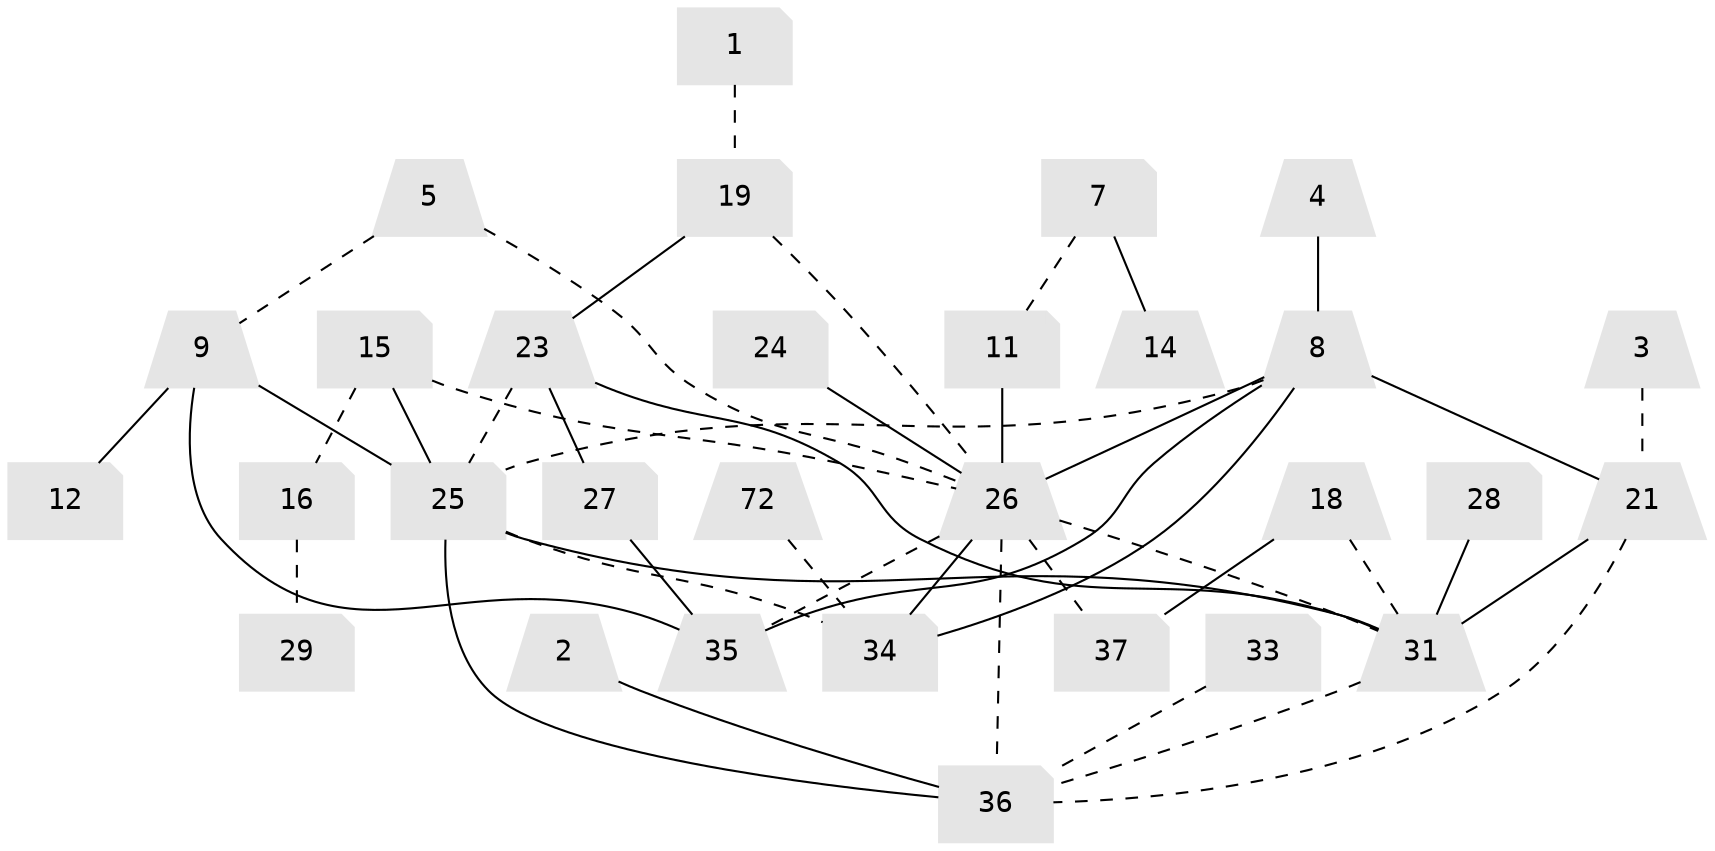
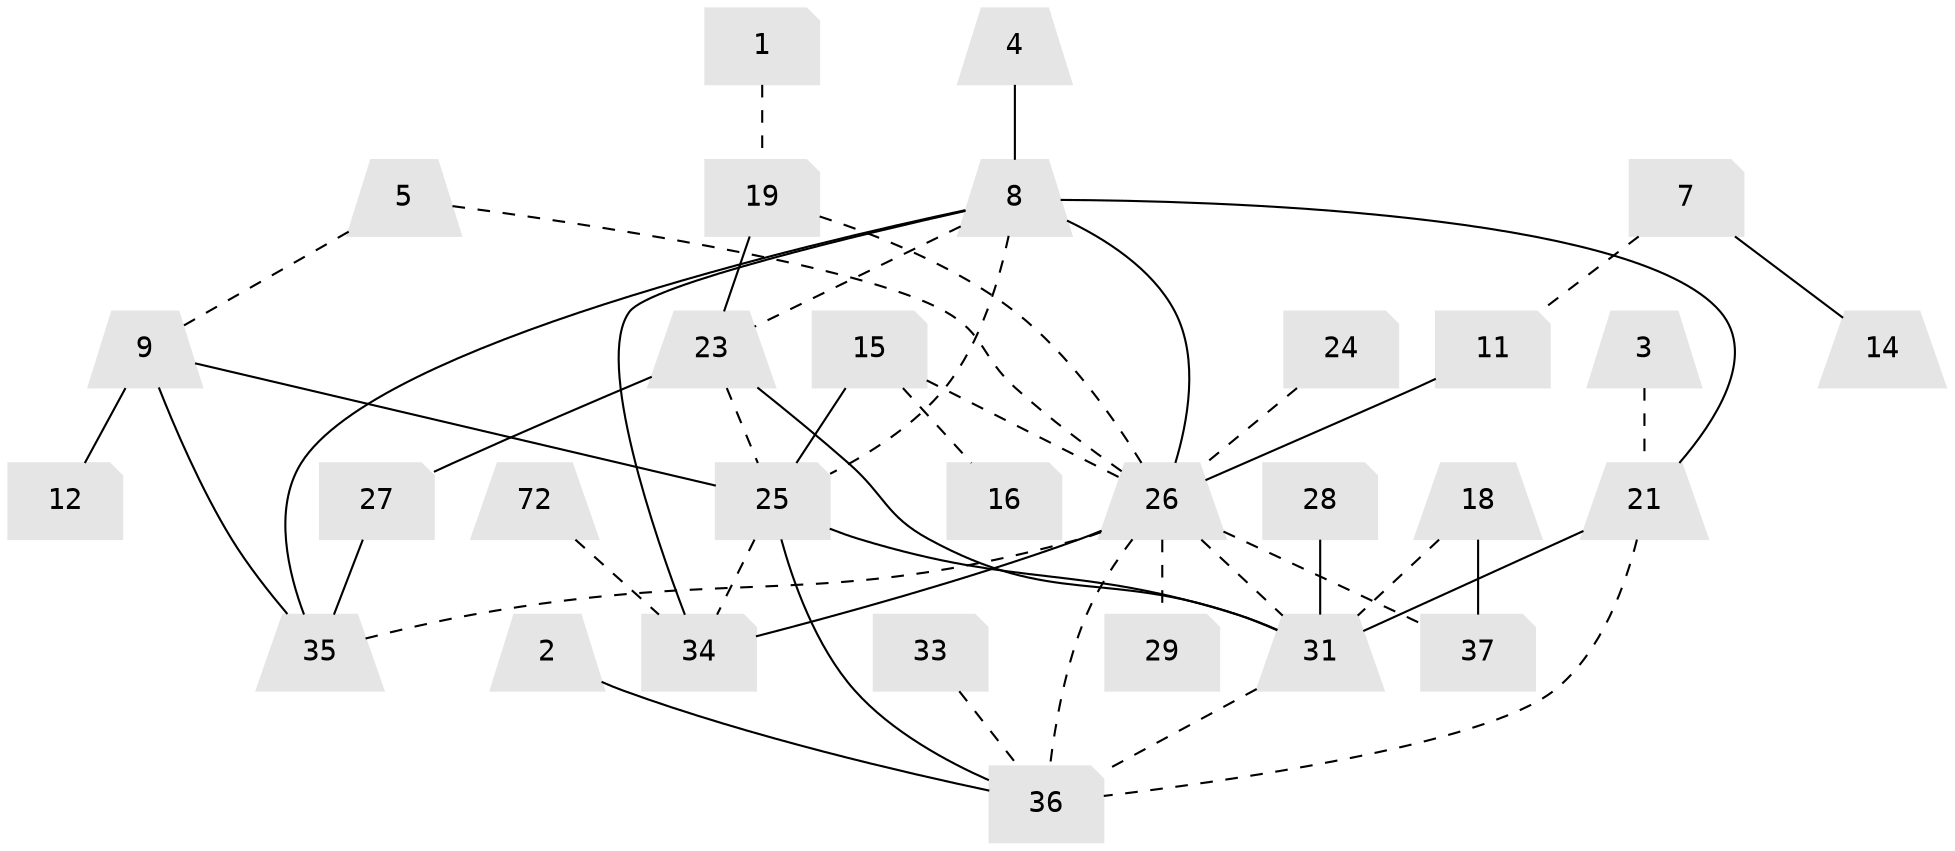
edge "8" -- "23": added
edge "24" -- "26": style solid -> dashed
edge "16" -- "29": now "26" -- "29"
